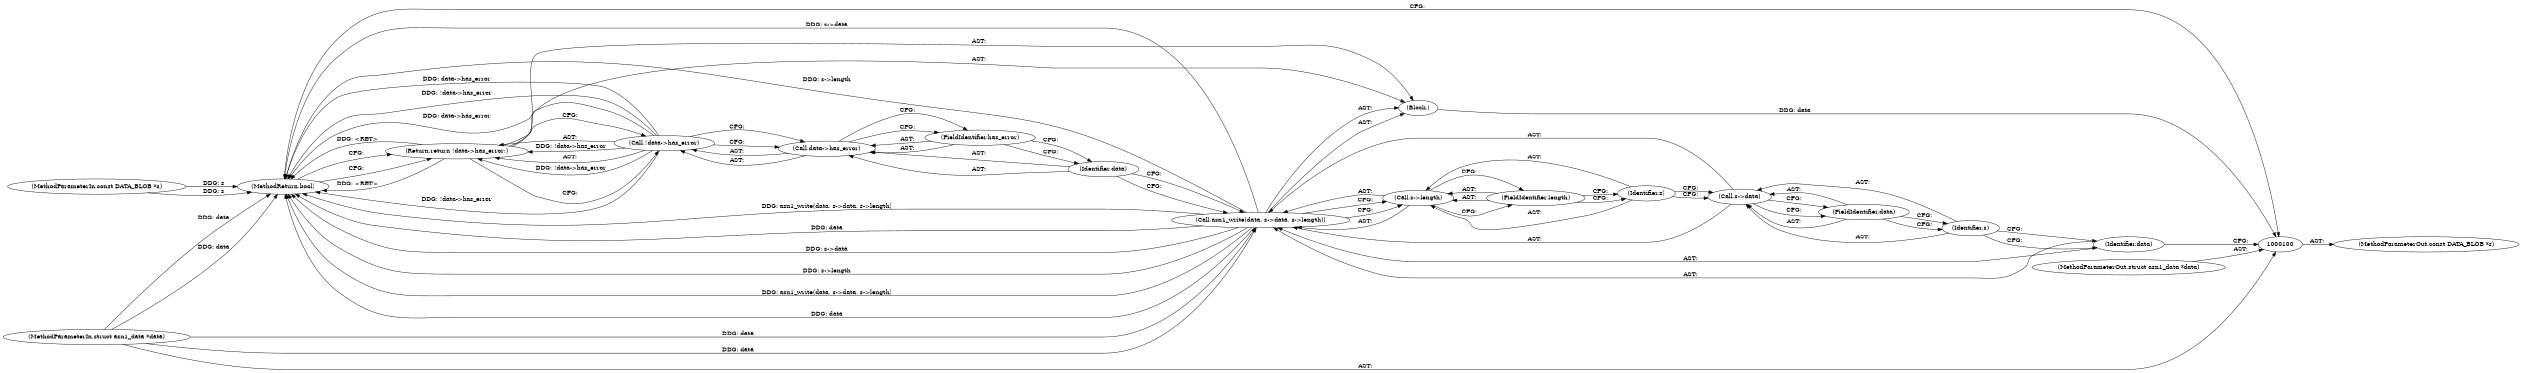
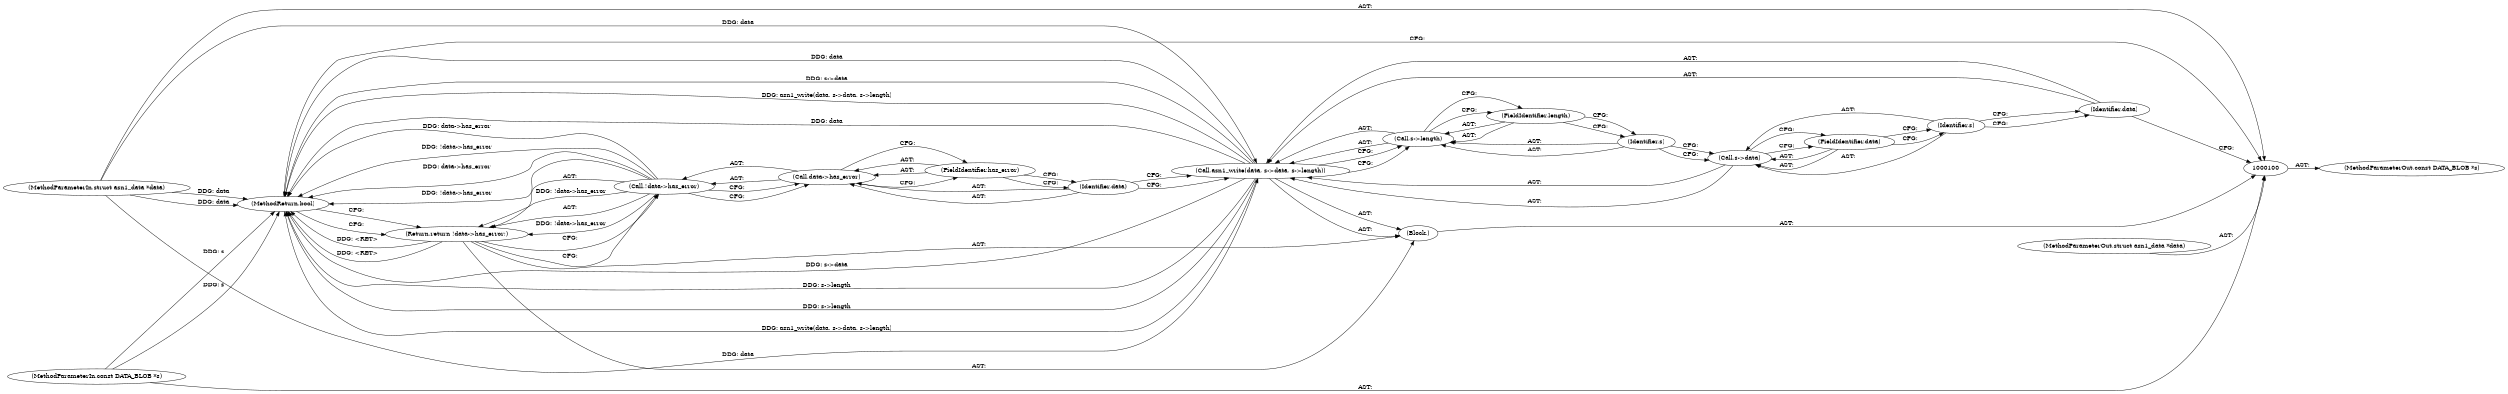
edge "(Block,)" -> "1000100": label "DDG: data" -> "AST: "
edge "(MethodParameterIn,const DATA_BLOB *s)" -> "1000100": added, label "AST:"
